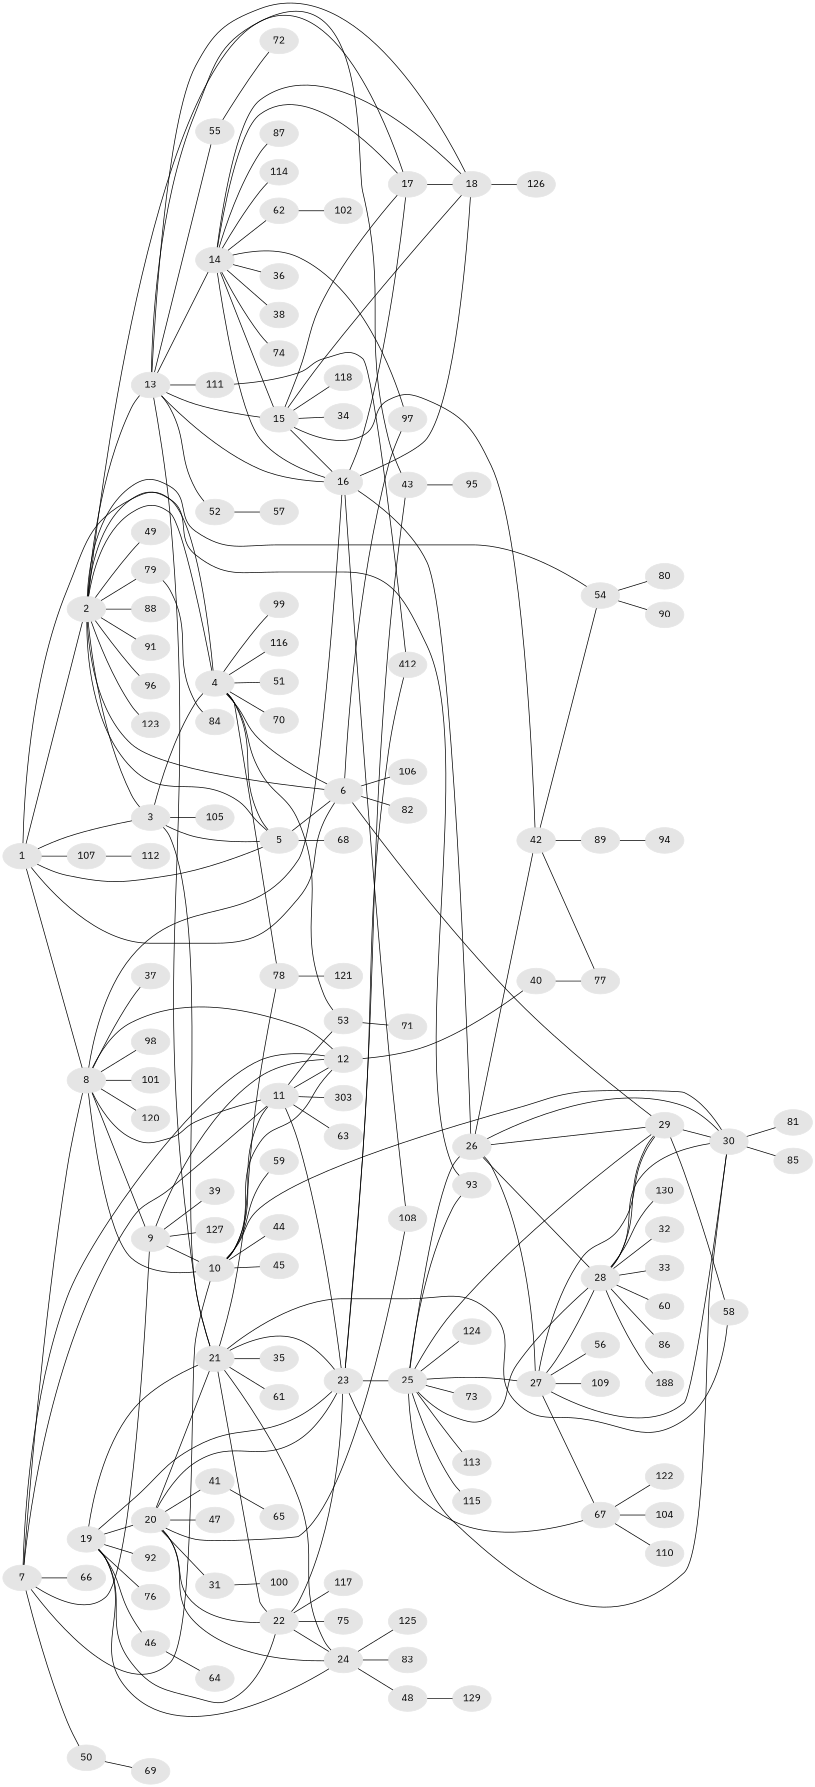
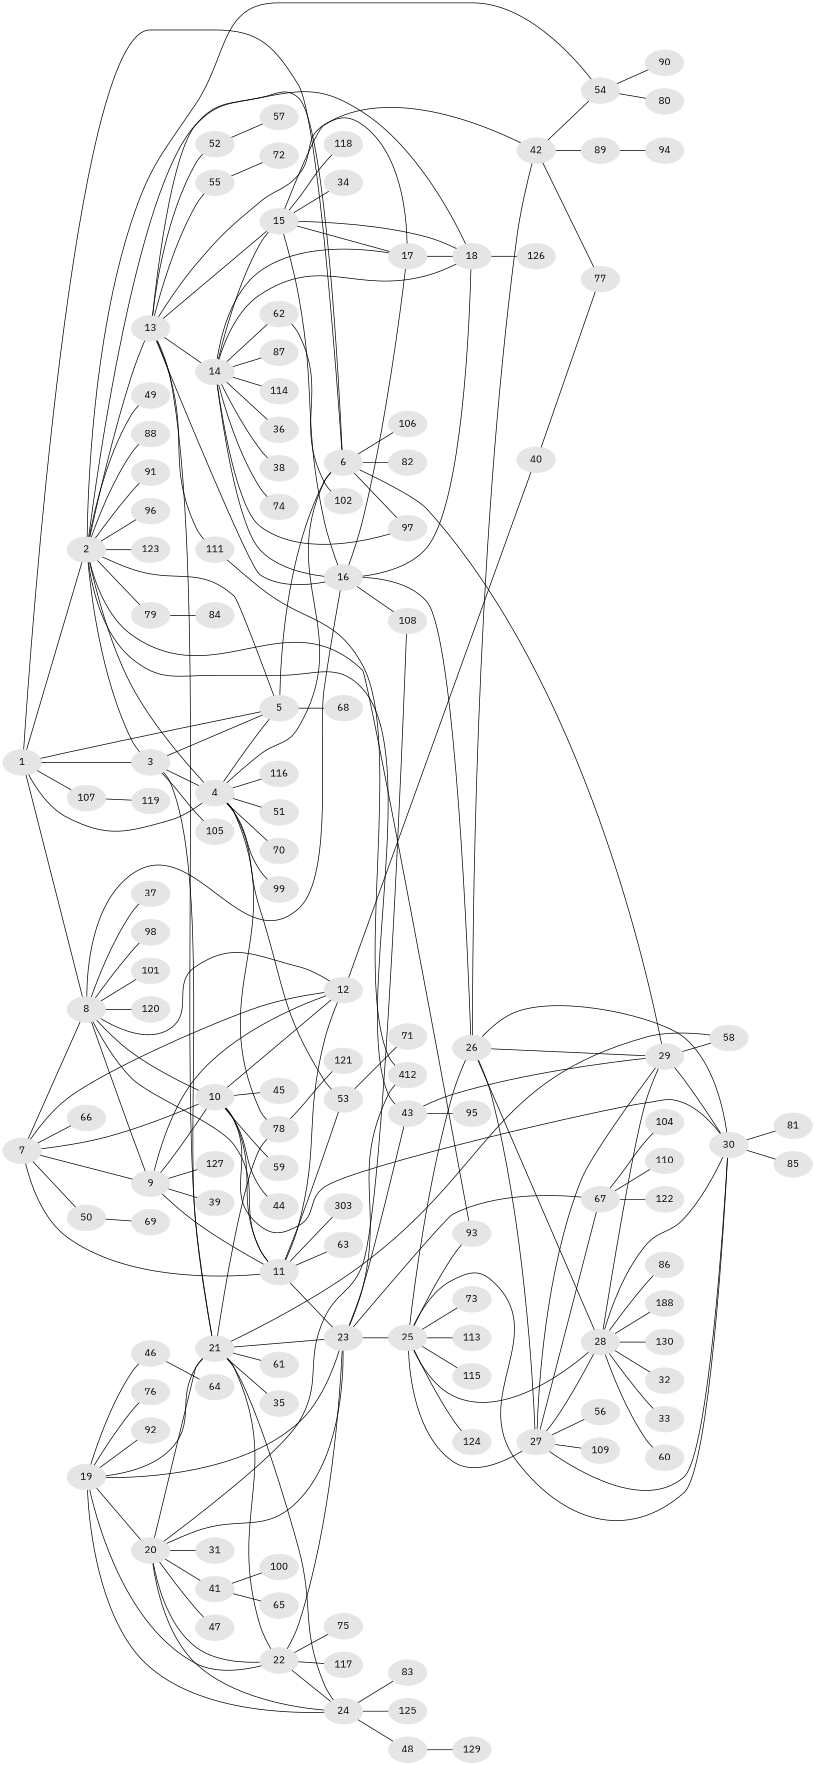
node "112": label "112" -> "119"
edge "9" -- "11": added
edge "29" -- "25": now "29" -- "43"
edge "100" -- "31": now "100" -- "41"
